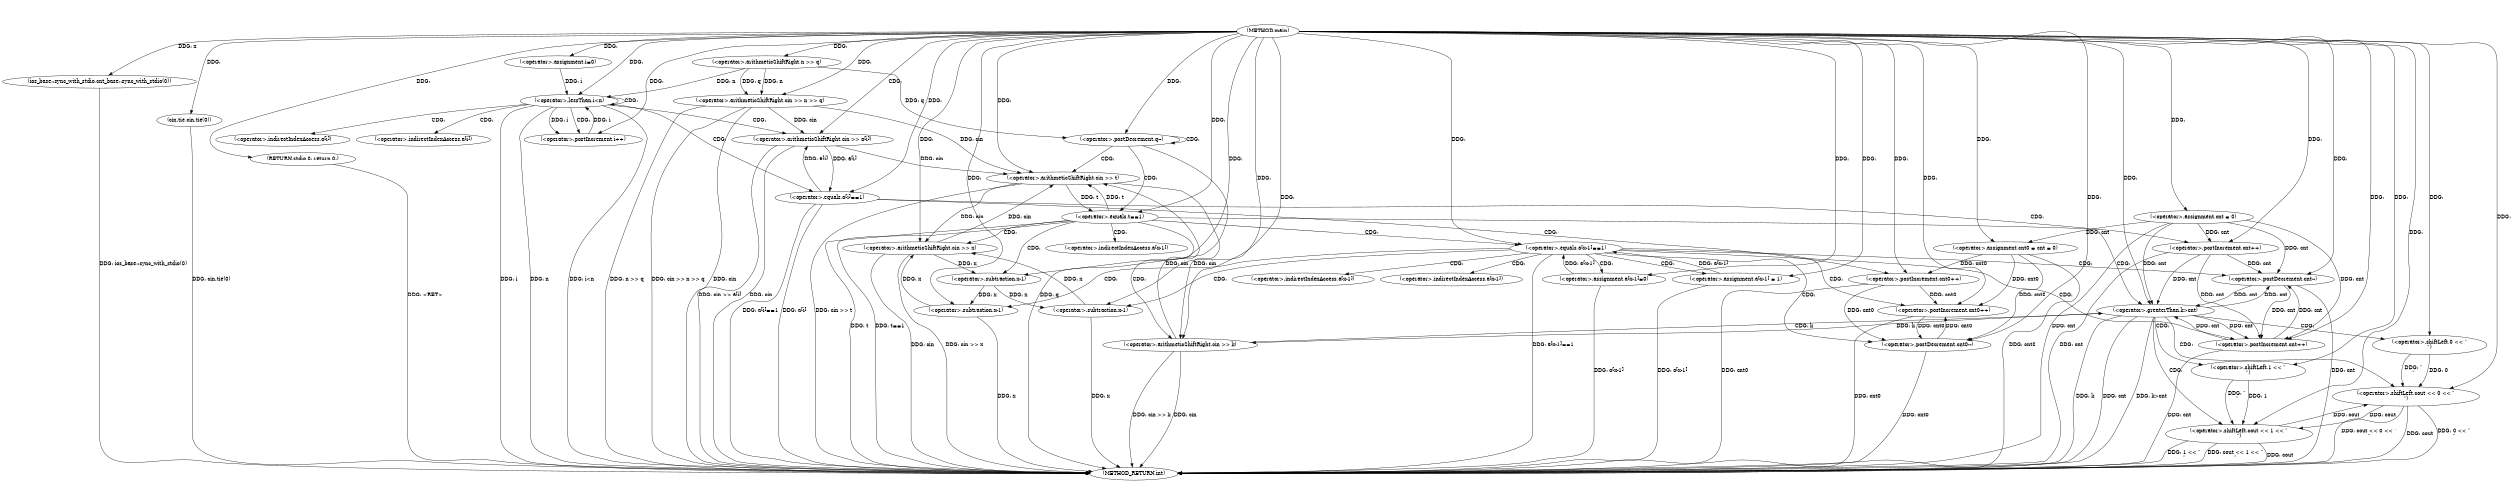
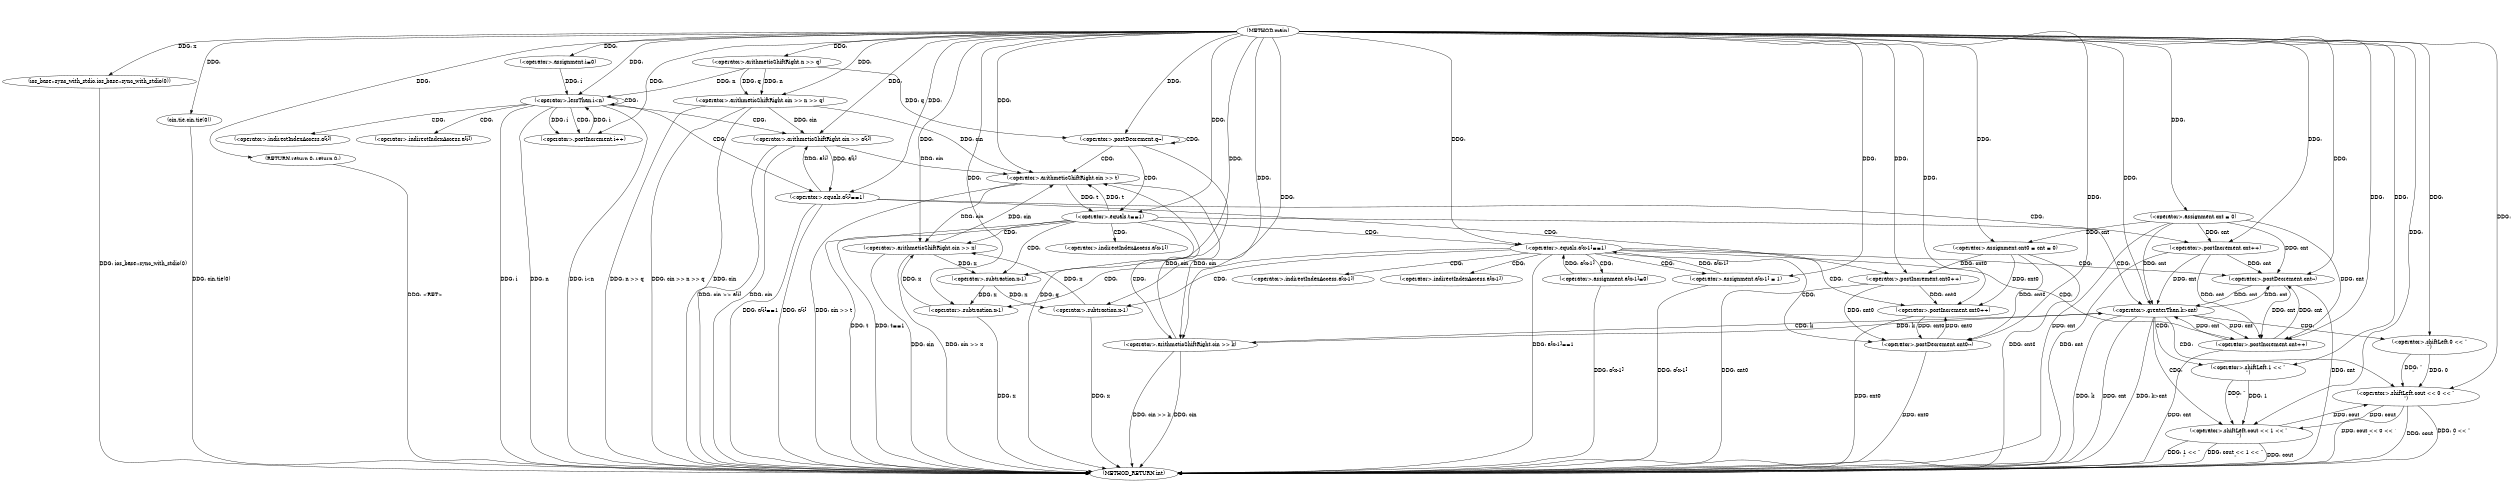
edge "(METHOD,main)" -> "(<operator>.assignment,a[x-1]=0)": removed, label "DDG:"
node "(ios_base::sync_with_stdio,cnt_base::sync_with_stdio(0))": label "(ios_base::sync_with_stdio,cnt_base::sync_with_stdio(0))" -> "(ios_base::sync_with_stdio,ios_base::sync_with_stdio(0))"
edge "(METHOD,main)" -> "(<operator>.arithmeticShiftRight,cin >> a[i])": label "CDG: " -> "DDG: "
node "(RETURN,stdio 0;,return 0;)": label "(RETURN,stdio 0;,return 0;)" -> "(RETURN,return 0;,return 0;)"
